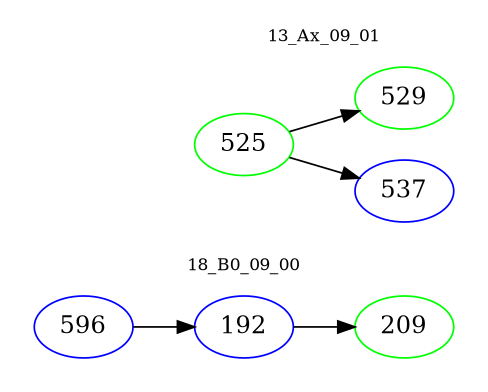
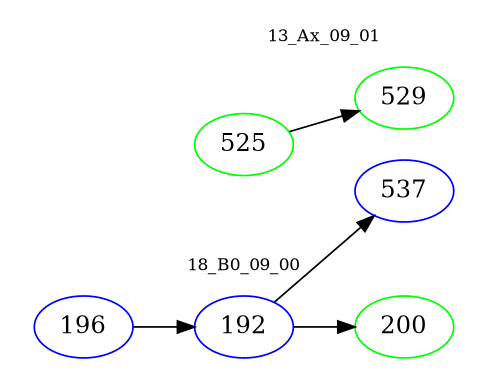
edge "525" -> "537": now "192" -> "537"
node "596": label "596" -> "196"
node "209": label "209" -> "200"
